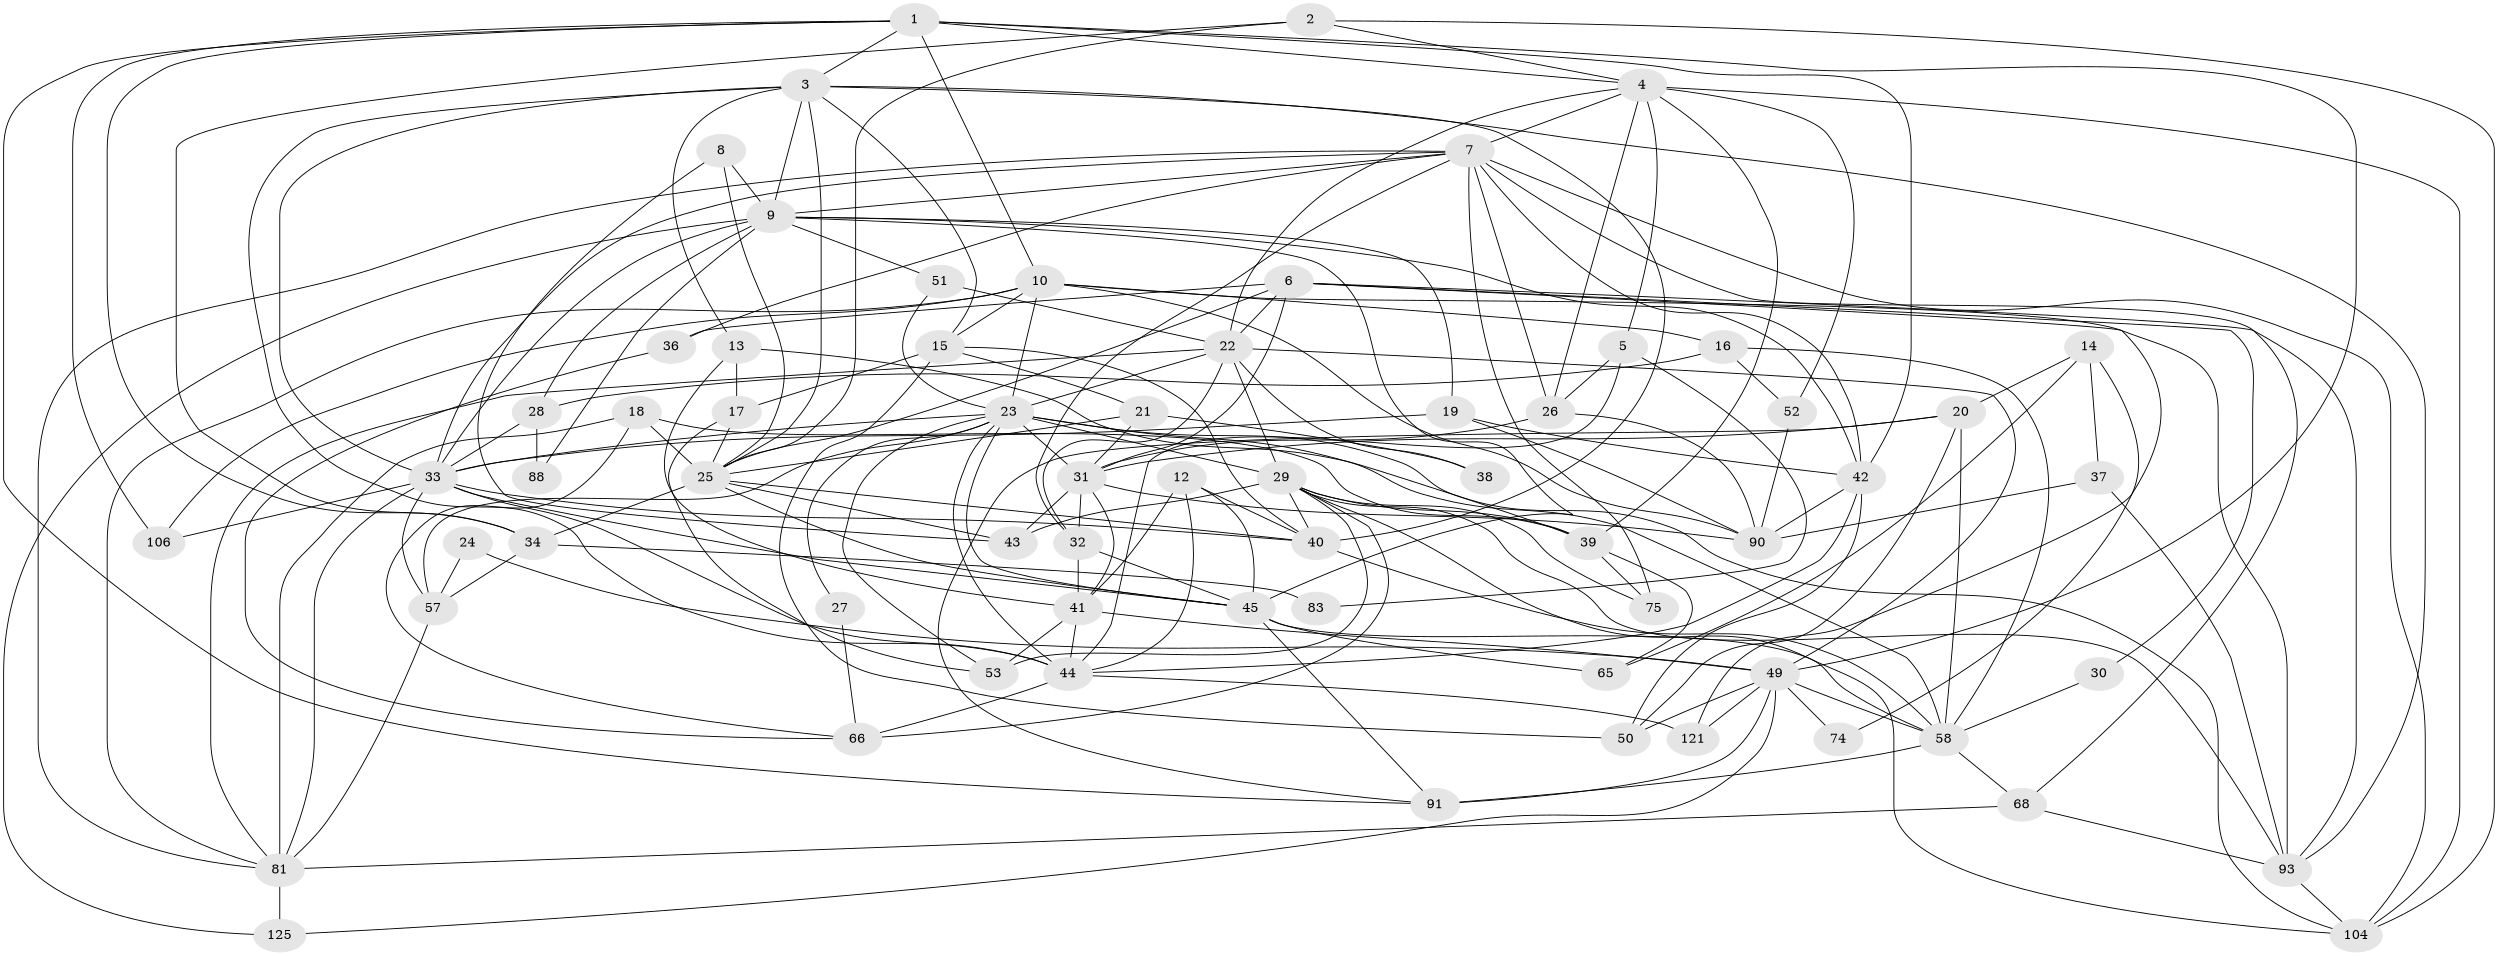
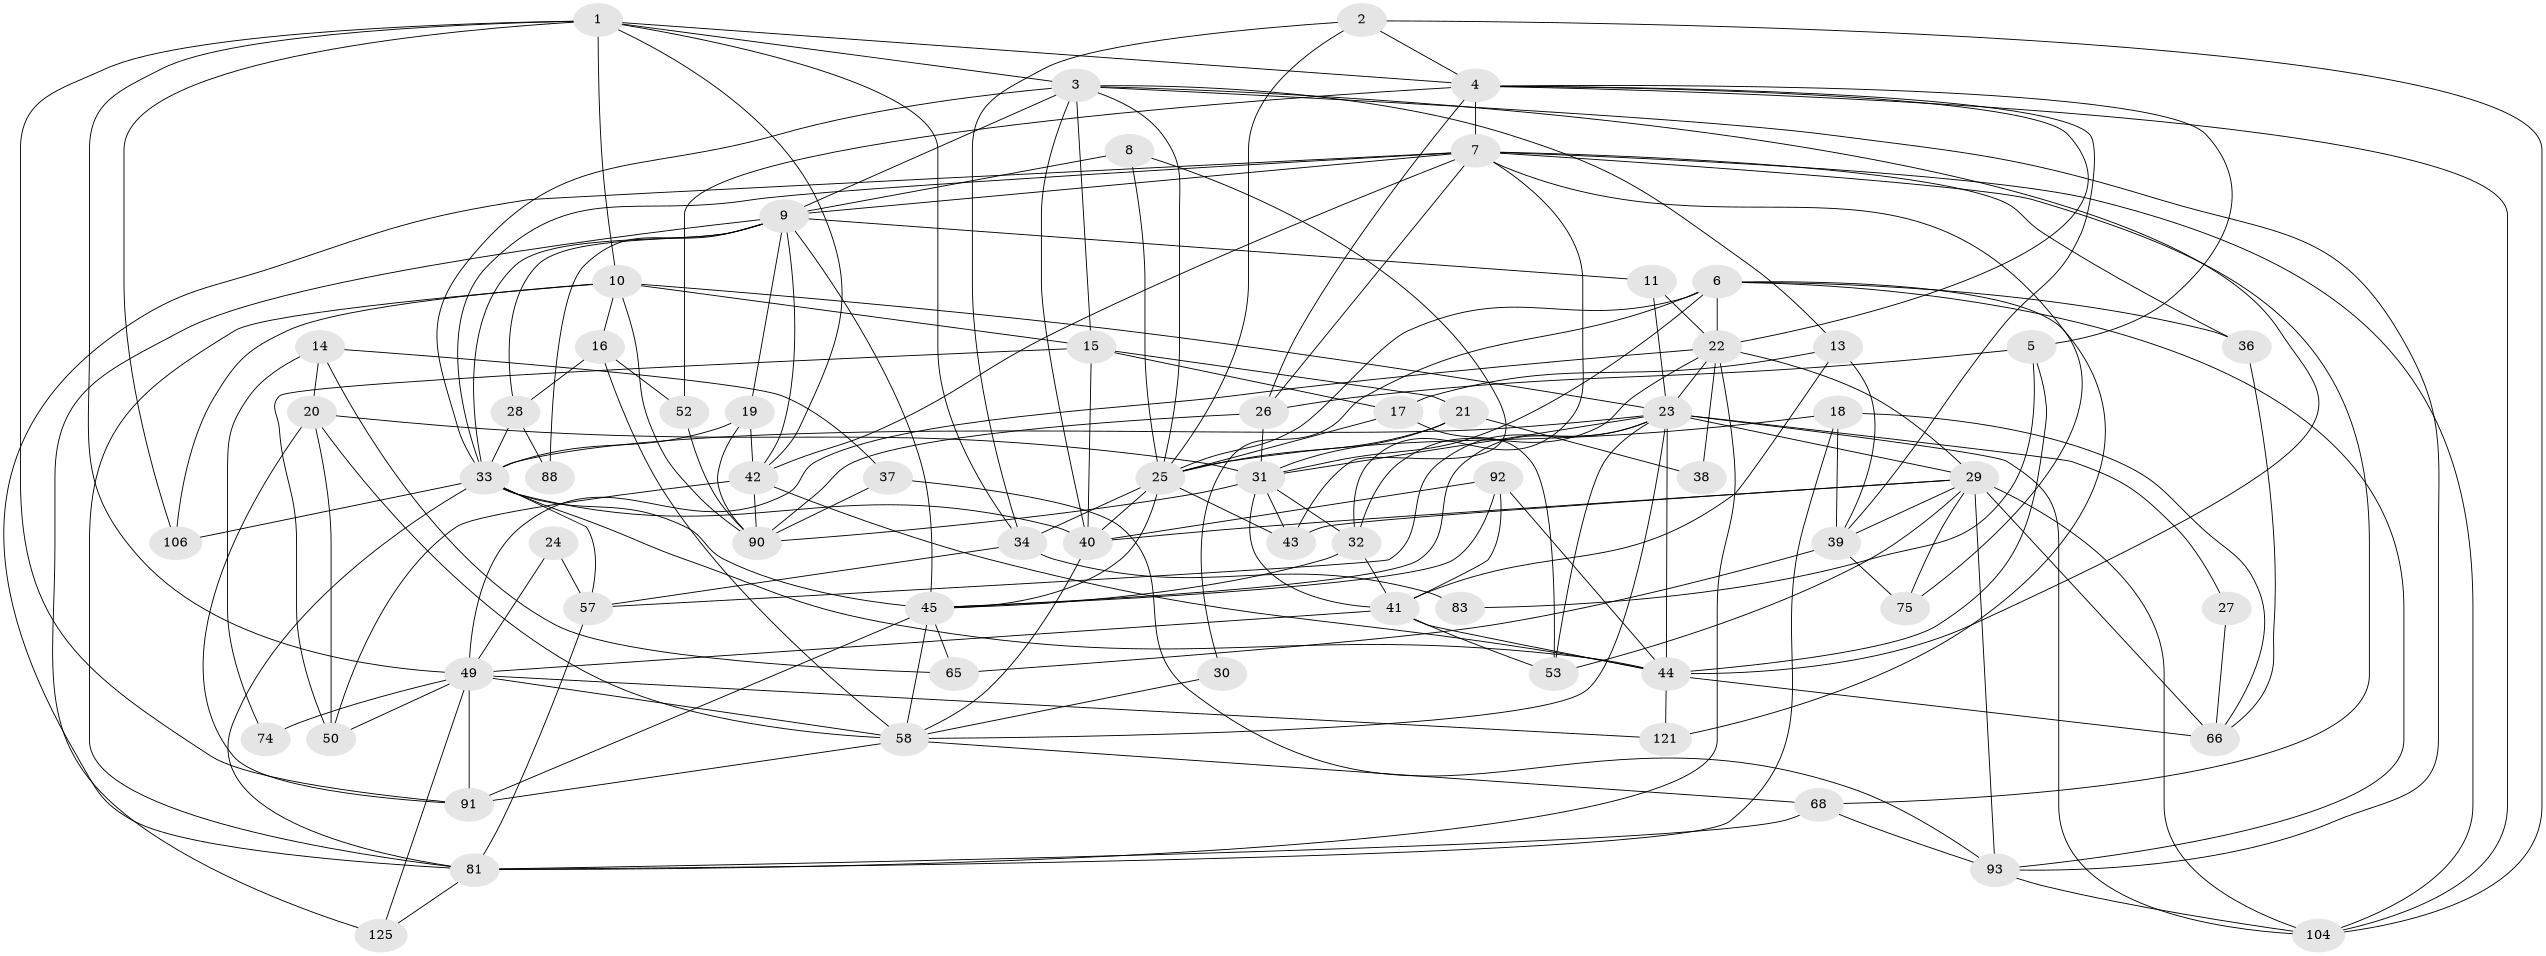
node "51": label "51" -> "11"
edge "10" -- "93": removed
node "12": label "12" -> "92"
